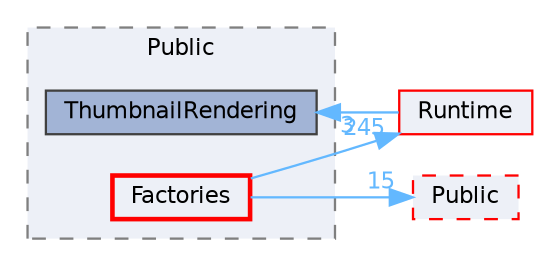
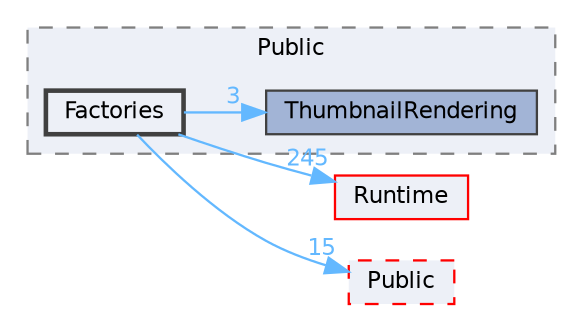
edge "Runtime" -> "ThumbnailRendering": now "Factories" -> "ThumbnailRendering"
node "Factories": color red -> grey25
